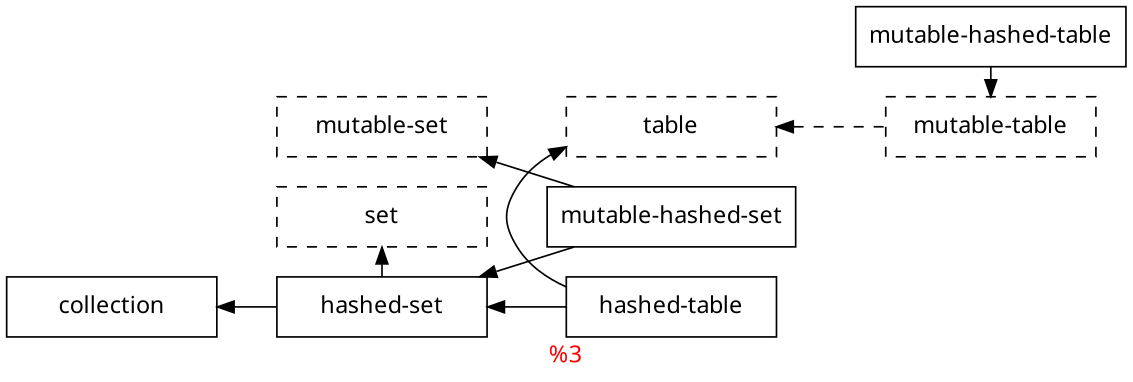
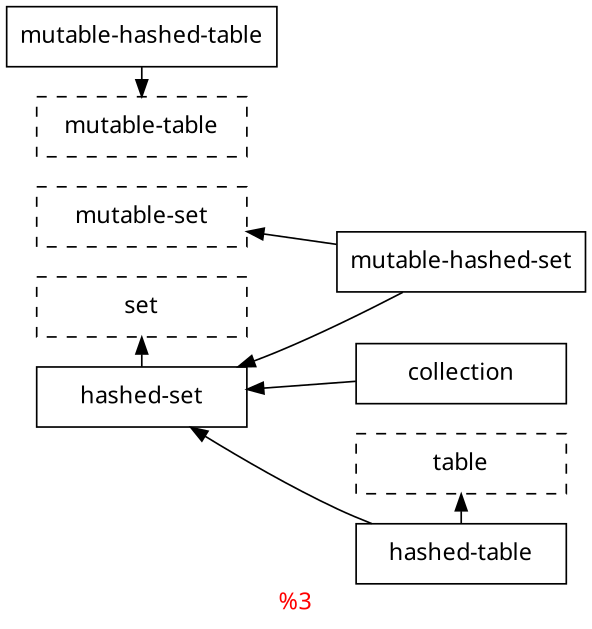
edge "mutable-table" -> "table": removed
edge "hashed-set" -> "collection": reversed
